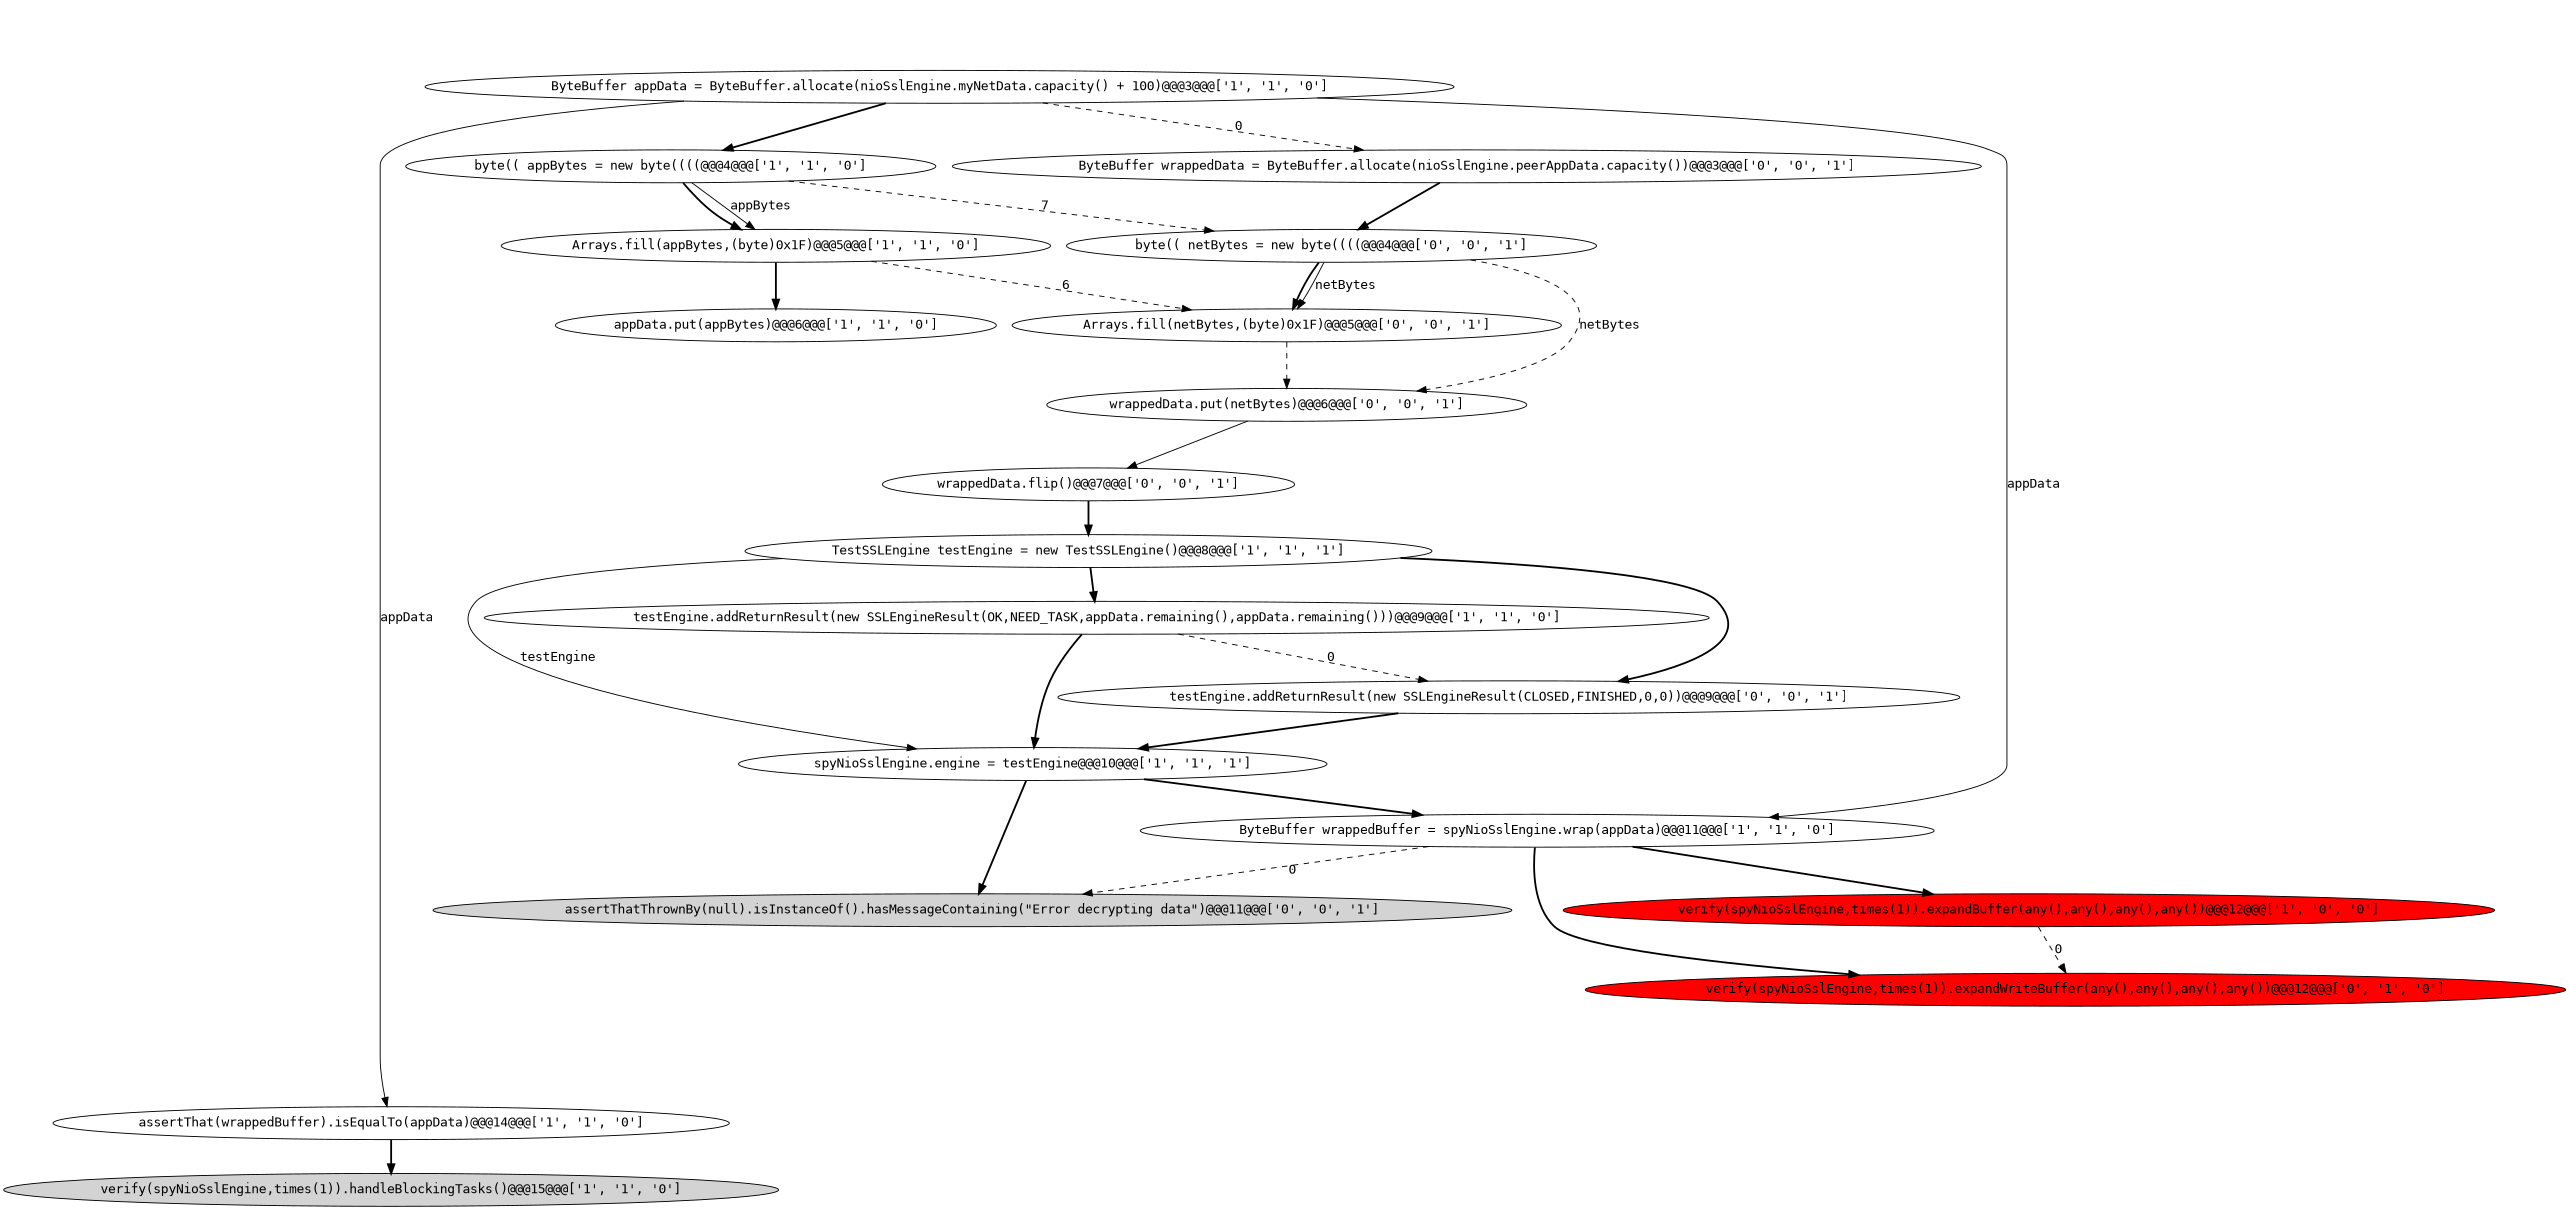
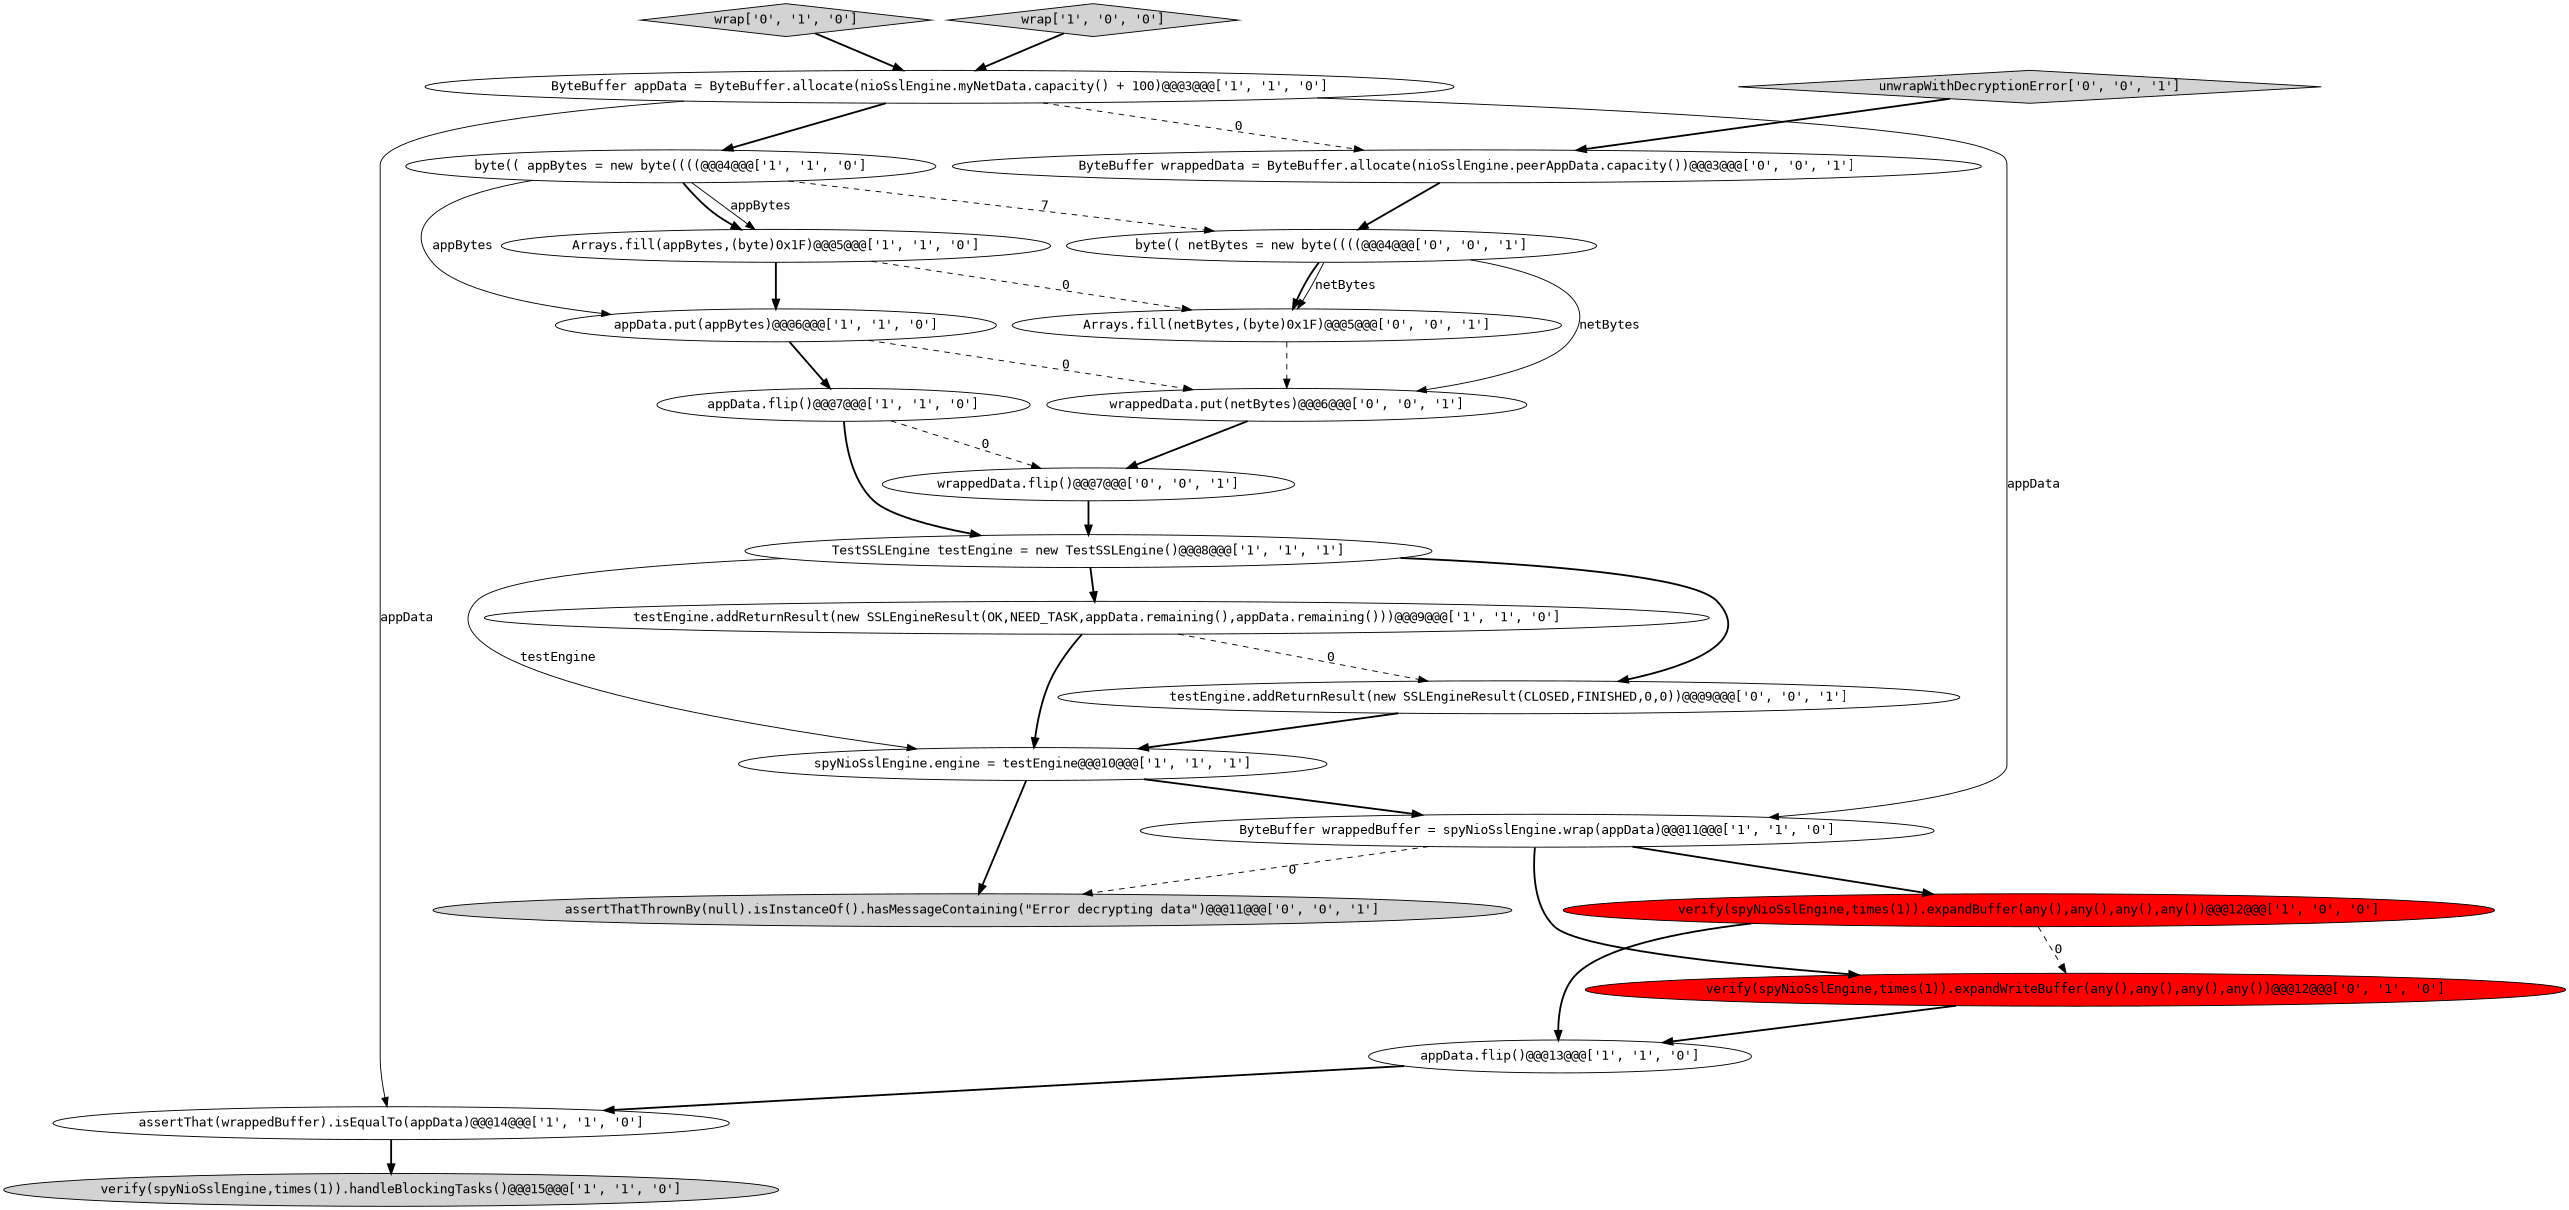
node "wrap['0', '1', '0']": added
node "wrap['1', '0', '0']": added
node "unwrapWithDecryptionError['0', '0', '1']": added
edge "byte(( appBytes = new byte((((@@@4@@@['1', '1', '0']" -> "appData.put(appBytes)@@@6@@@['1', '1', '0']": added, label "appBytes"
edge "Arrays.fill(appBytes,(byte)0x1F)@@@5@@@['1', '1', '0']" -> "Arrays.fill(netBytes,(byte)0x1F)@@@5@@@['0', '0', '1']": label "6" -> "0"
edge "byte(( netBytes = new byte((((@@@4@@@['0', '0', '1']" -> "wrappedData.put(netBytes)@@@6@@@['0', '0', '1']": style dashed -> solid
edge "appData.put(appBytes)@@@6@@@['1', '1', '0']" -> "wrappedData.put(netBytes)@@@6@@@['0', '0', '1']": added, label "0"
node "appData.flip()@@@7@@@['1', '1', '0']": added
edge "wrappedData.put(netBytes)@@@6@@@['0', '0', '1']" -> "wrappedData.flip()@@@7@@@['0', '0', '1']": style solid -> bold
node "appData.flip()@@@13@@@['1', '1', '0']": added
